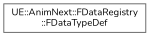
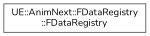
node "UE::AnimNext::FDataRegistry ::FDataTypeDef": label "UE::AnimNext::FDataRegistry ::FDataTypeDef" -> "UE::AnimNext::FDataRegistry ::FDataRegistry"
